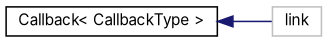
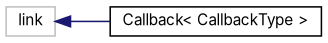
edge "link" -> "Callback< CallbackType >": reversed
